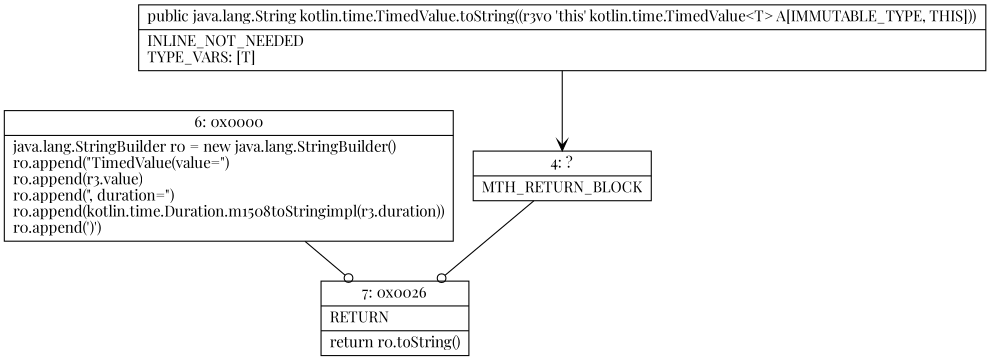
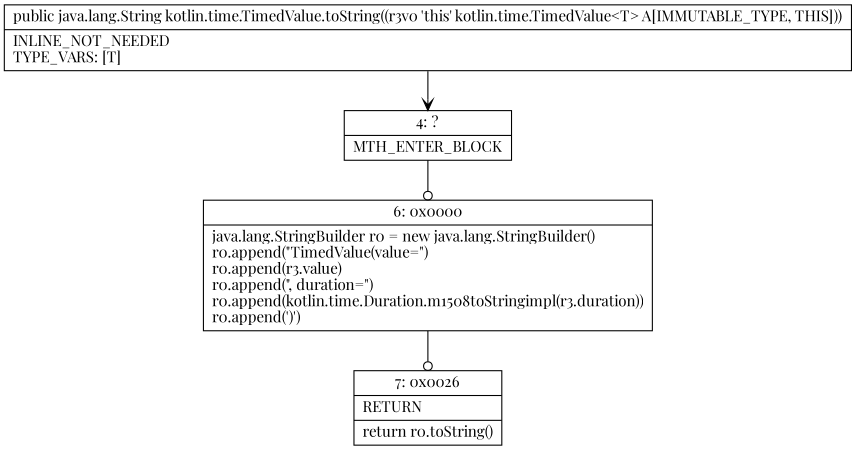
node "4: ?": text "MTH_RETURN_BLOCK" -> "MTH_ENTER_BLOCK"
edge "4: ?" -> "7: 0x0026": now "4: ?" -> "6: 0x0000"
